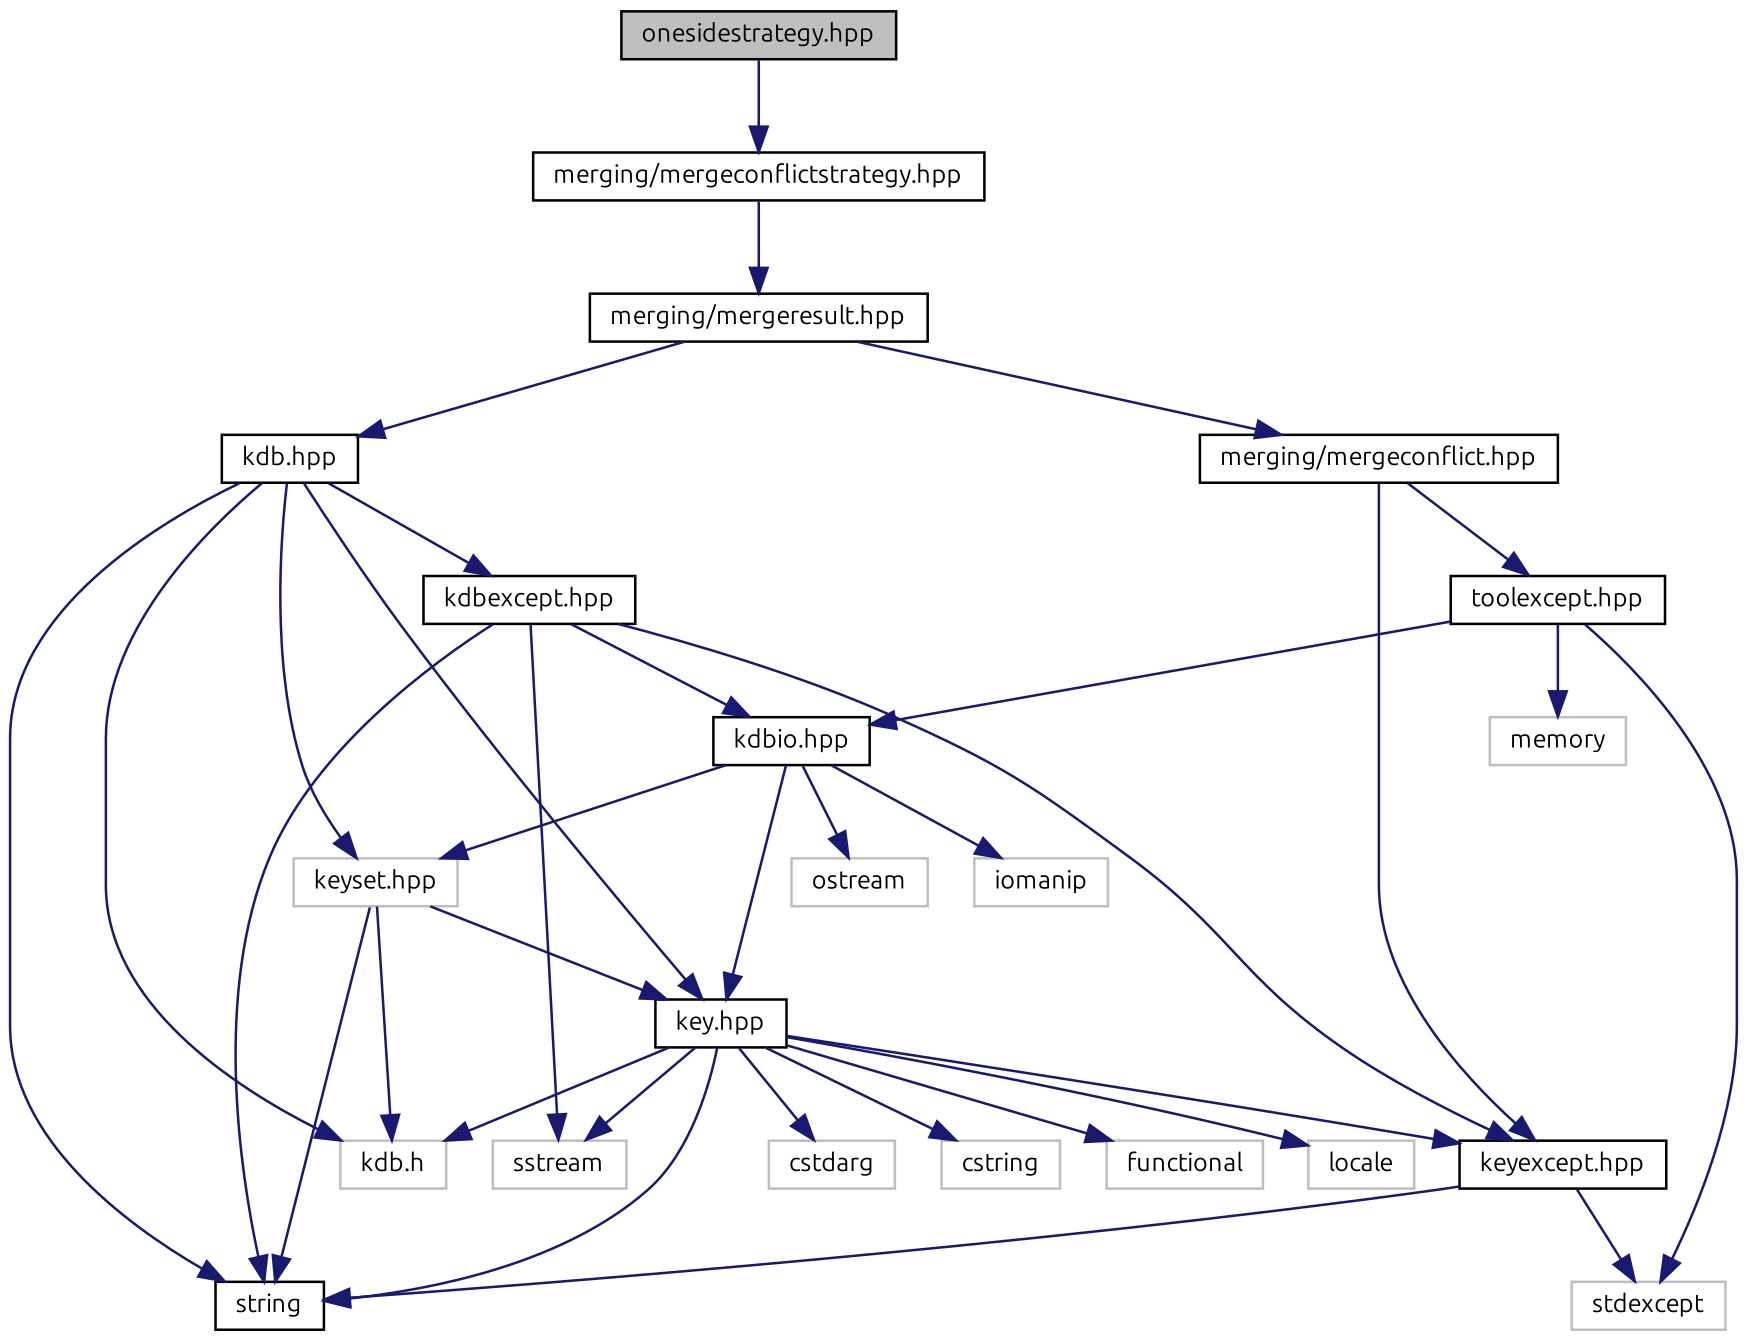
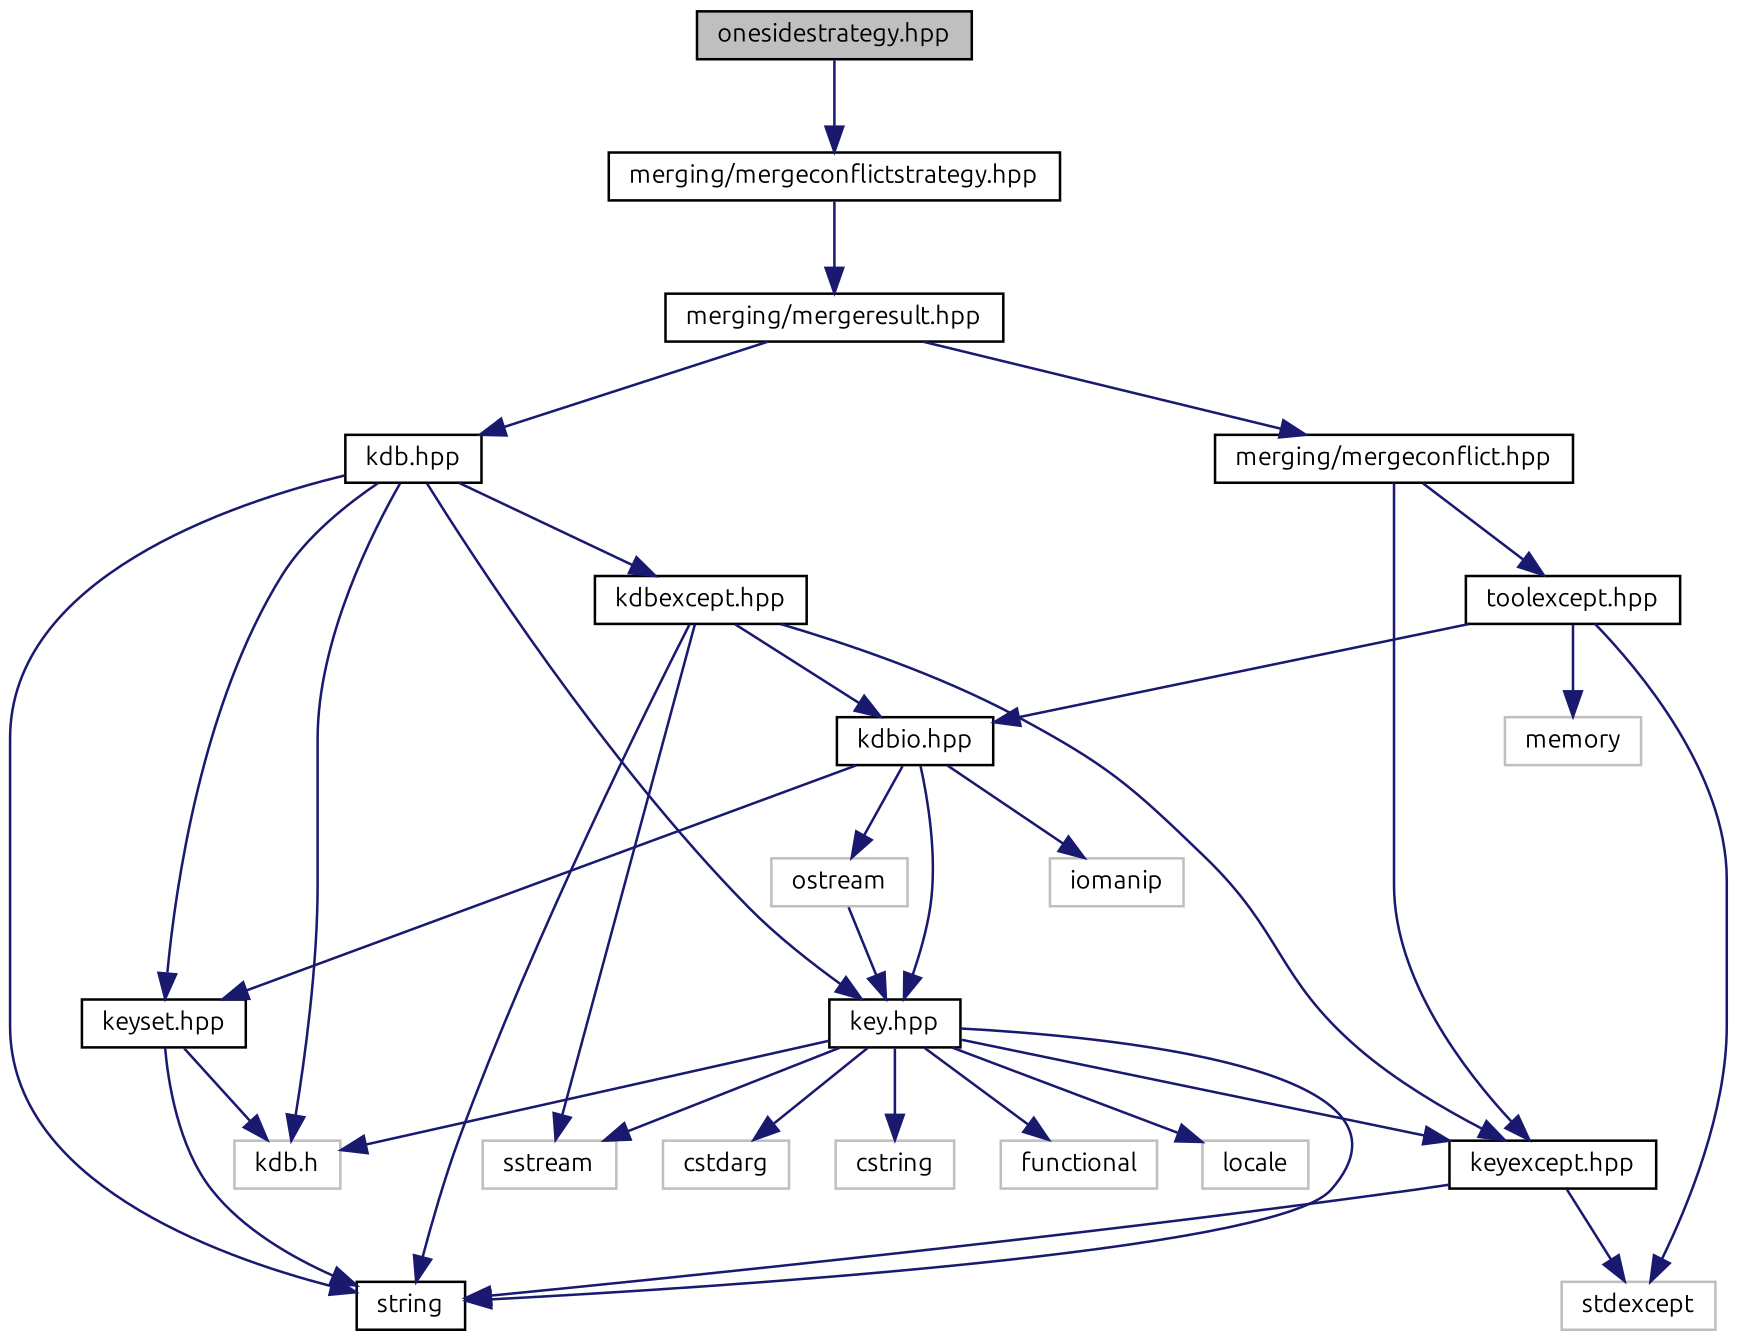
node "keyset.hpp": color grey75 -> black
edge "keyset.hpp" -> "key.hpp": now "ostream" -> "key.hpp"
